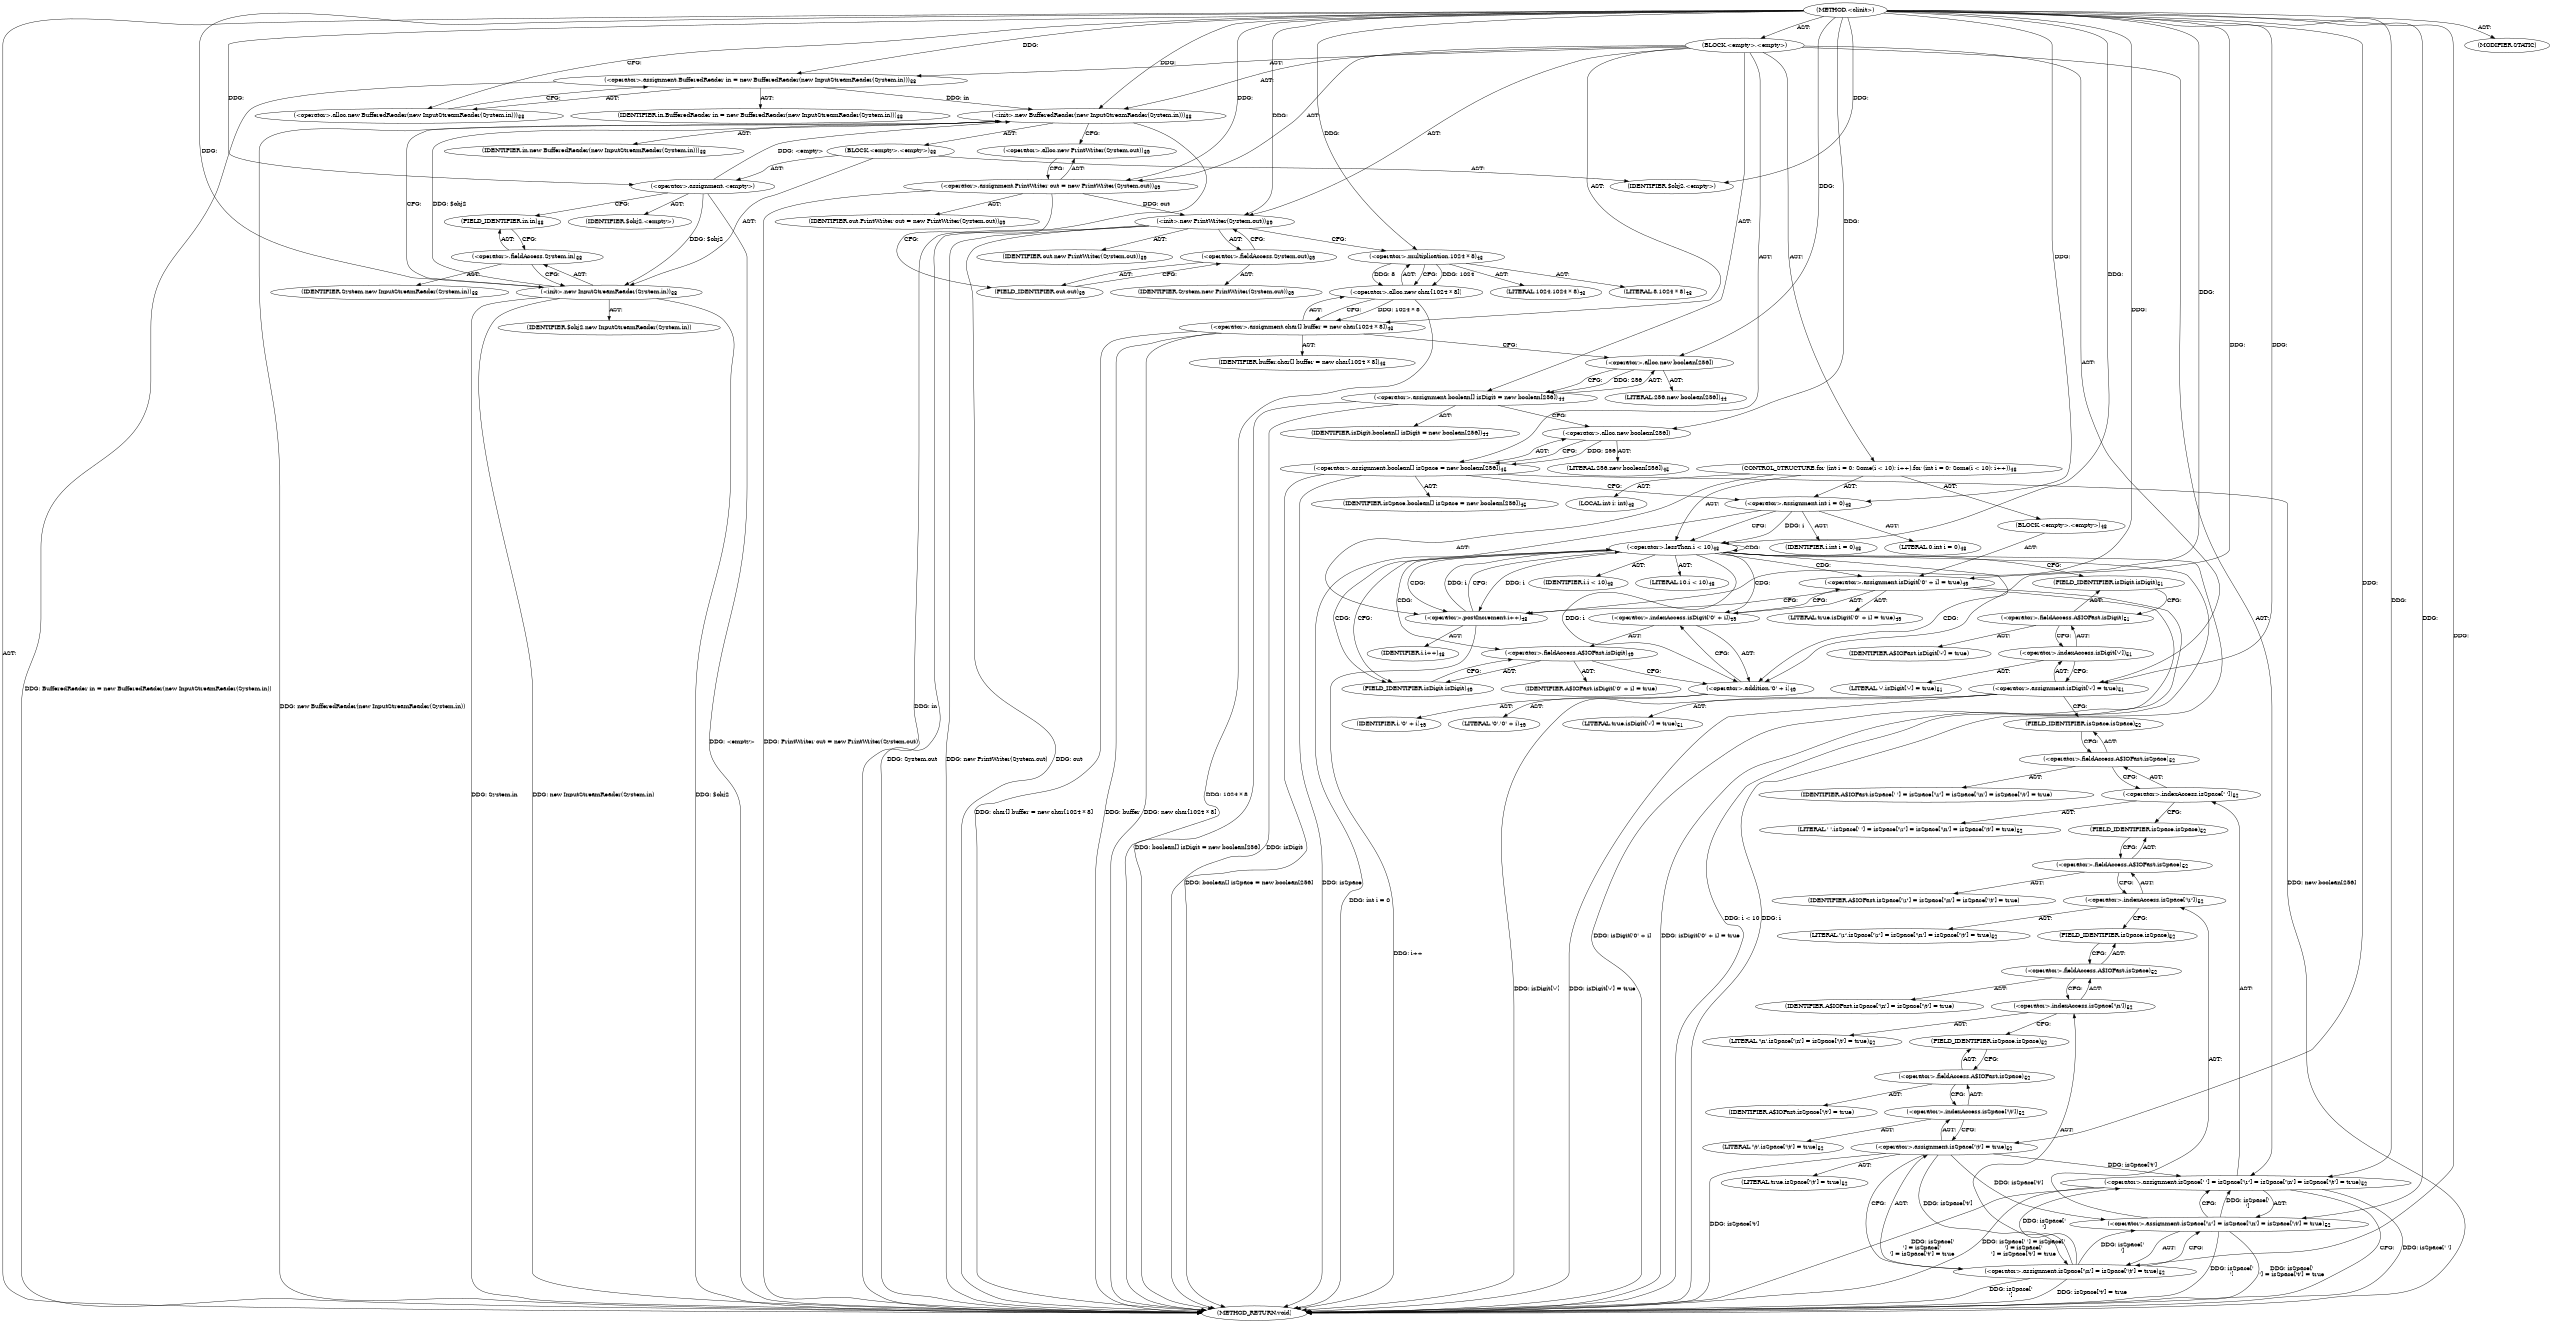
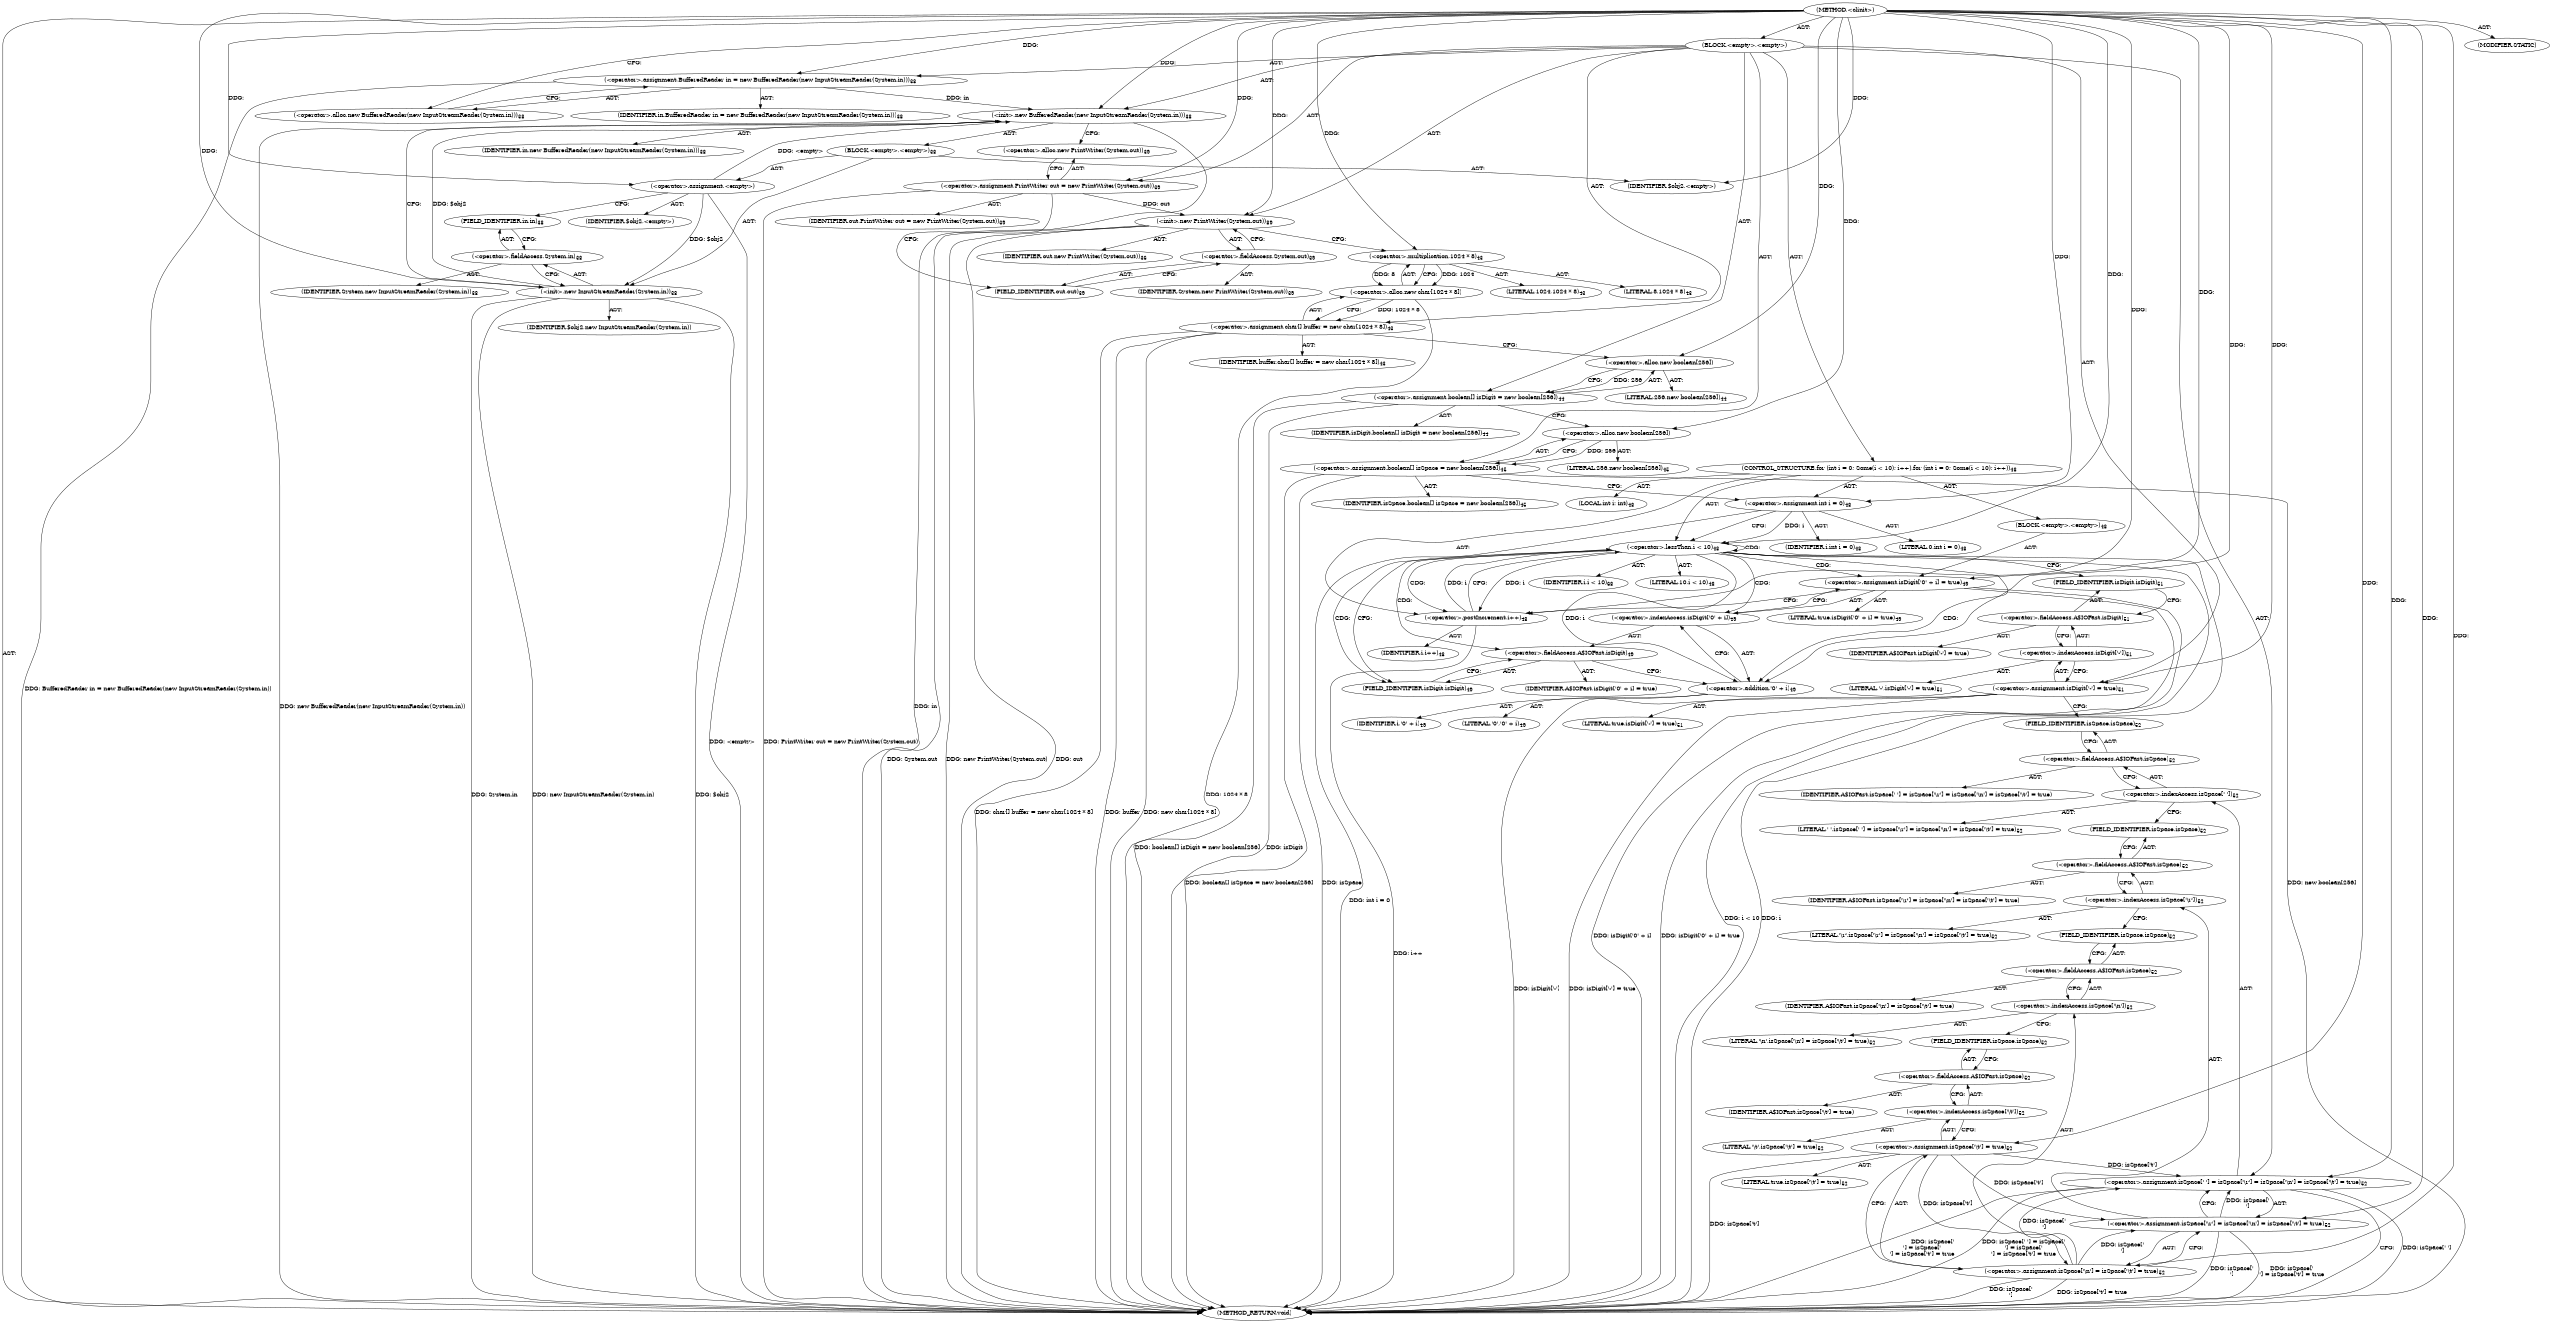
node "(IDENTIFIER,out,new PrintWriter(System.out))": text "39" -> "36"
node "(IDENTIFIER,i,i < 10)": text "48" -> "68"
